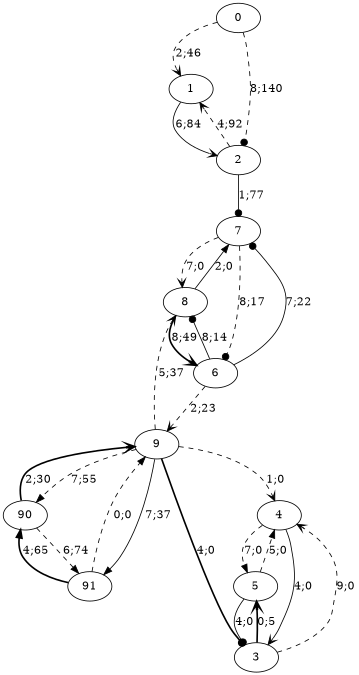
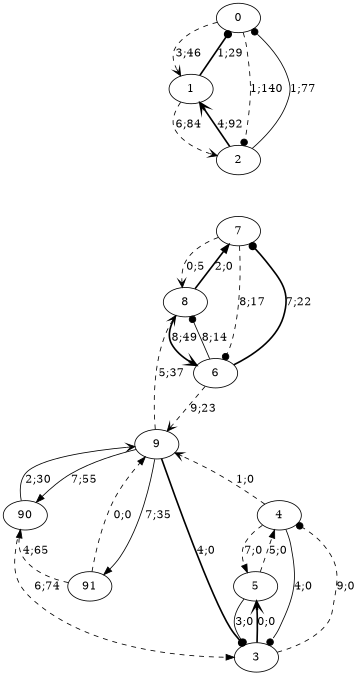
edge "0" -> "1": label "2;46" -> "3;46"
edge "1" -> "0": added, label "1;29"
edge "0" -> "2": label "8;140" -> "1;140"
edge "2" -> "1": style dashed -> bold
edge "1" -> "2": style solid -> dashed
edge "2" -> "7": now "2" -> "0"
edge "7" -> "8": label "7;0" -> "0;5"
edge "8" -> "7": style solid -> bold
edge "6" -> "7": style solid -> bold
edge "6" -> "9": label "2;23" -> "9;23"
edge "90" -> "9": style bold -> solid
edge "9" -> "4": reversed
edge "9" -> "90": style dashed -> solid
edge "9" -> "91": label "7;37" -> "7;35"
edge "90" -> "91": now "90" -> "3"
edge "91" -> "90": style bold -> dashed
edge "4" -> "3": arrowhead vee -> dot
edge "3" -> "4": arrowhead vee -> dot
edge "5" -> "3": label "4;0" -> "3;0"
edge "3" -> "5": label "0;5" -> "0;0"
